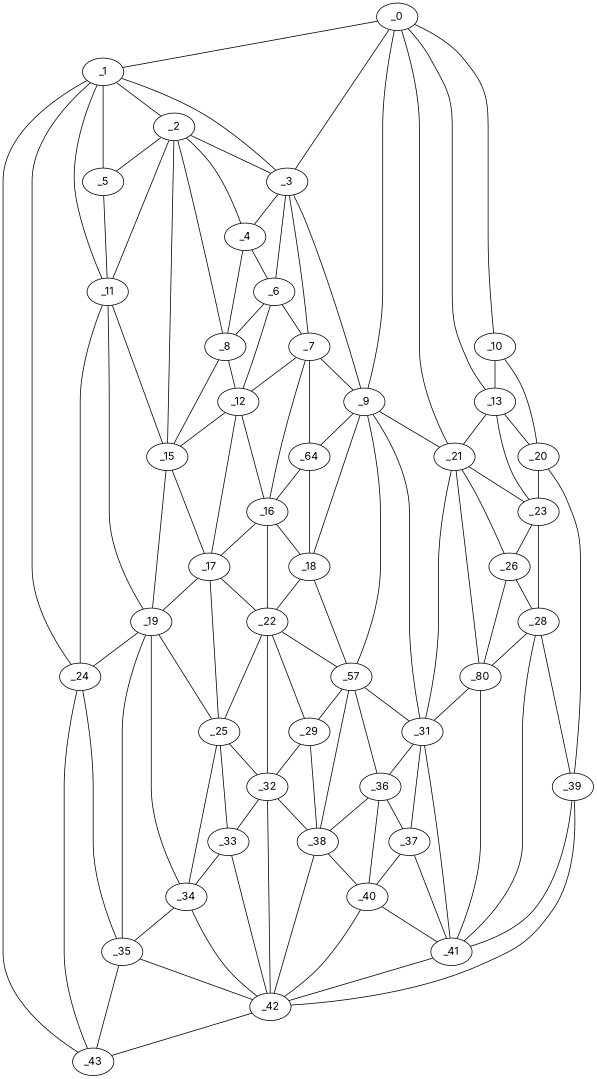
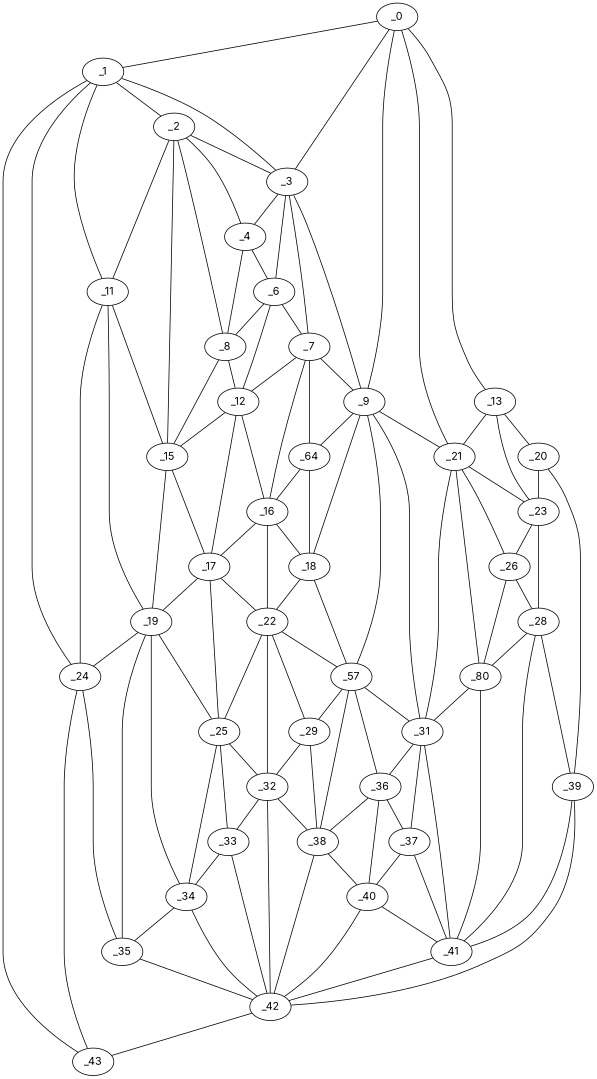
node "_5": removed
node "_10": removed
edge "_35" -- "_43": removed
